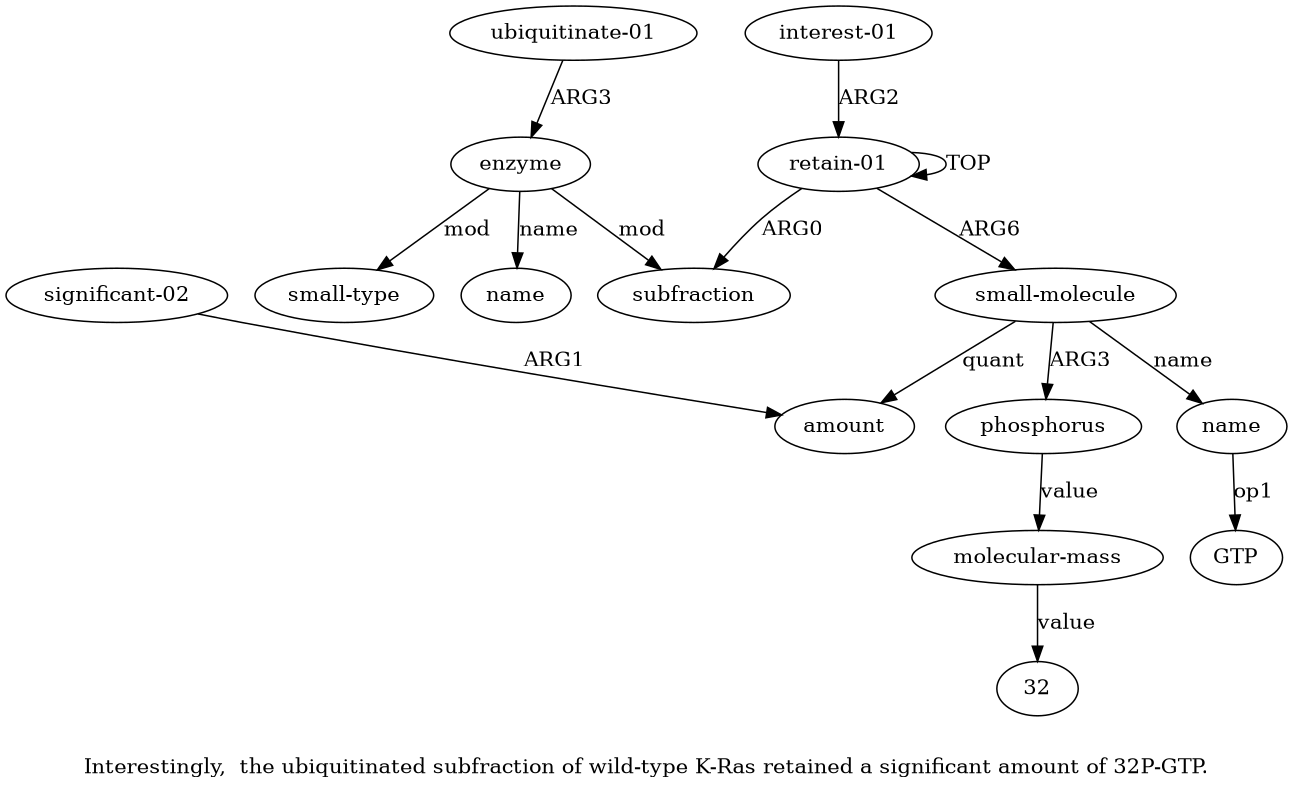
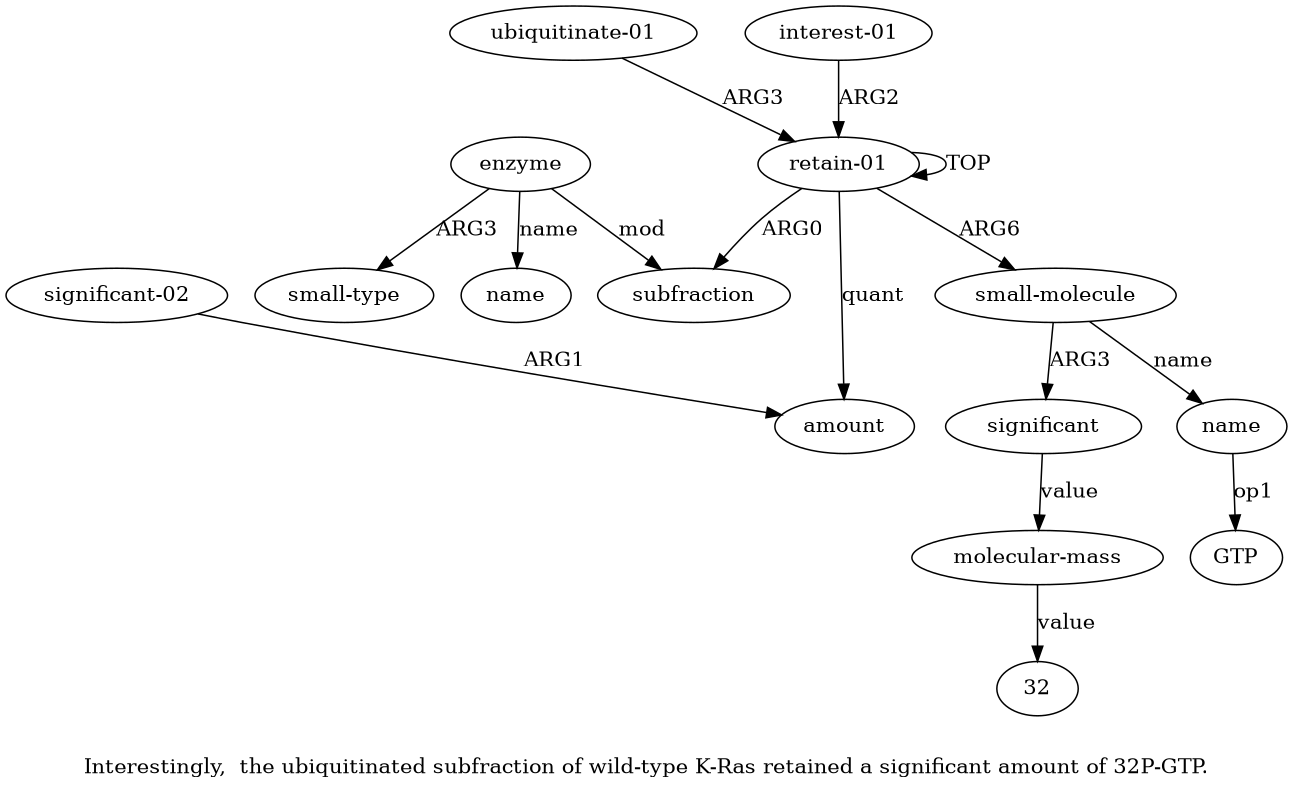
edge "ubiquitinate-01" -> "enzyme": now "ubiquitinate-01" -> "retain-01"
edge "enzyme" -> "small-type": label "mod" -> "ARG3"
edge "small-molecule" -> "amount": now "retain-01" -> "amount"
node "phosphorus": label "phosphorus" -> "significant"
